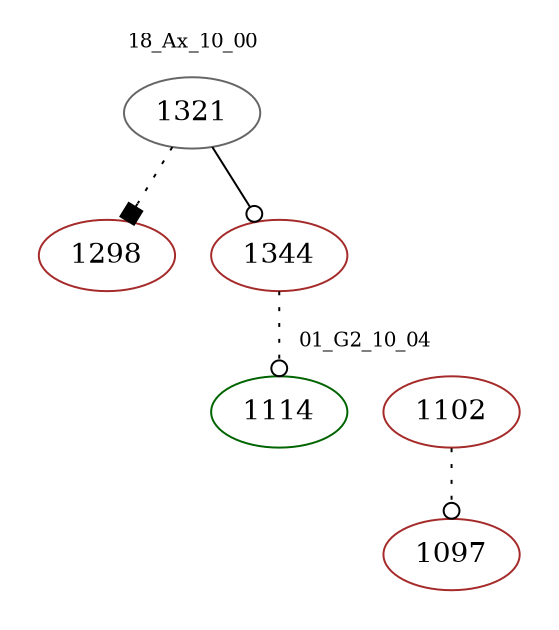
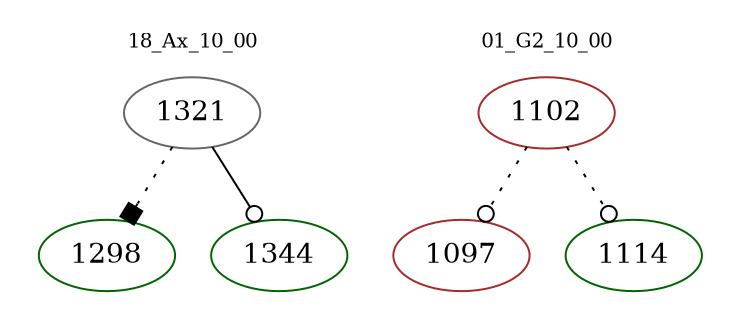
node "1298": color brown -> darkgreen
node "1344": color brown -> darkgreen
edge "1344" -> "1114": now "1102" -> "1114"
cluster "01_G2_10_04": label "01_G2_10_04" -> "01_G2_10_00"
